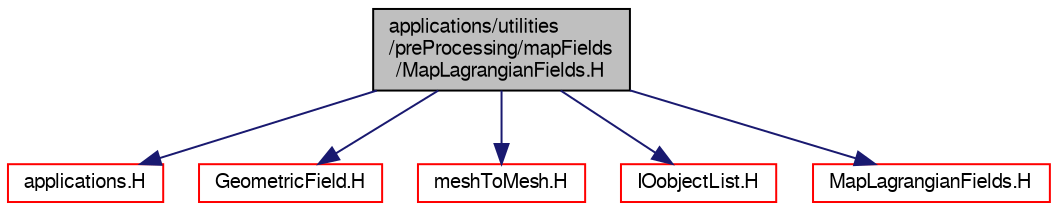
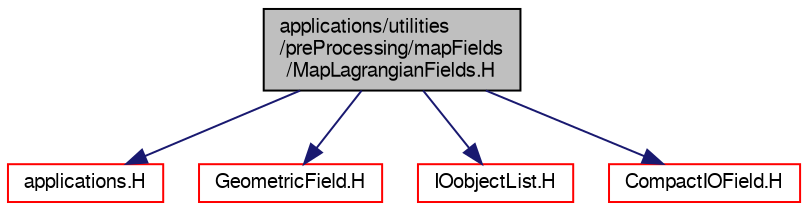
node "meshToMesh.H": removed
node "MapLagrangianFields.H": label "MapLagrangianFields.H" -> "CompactIOField.H"
